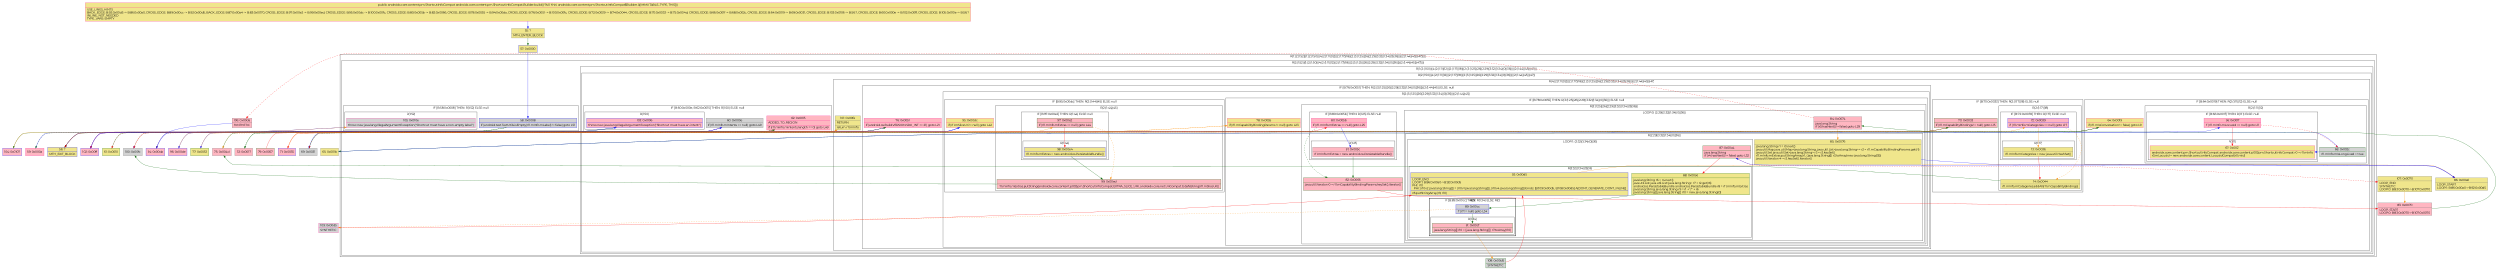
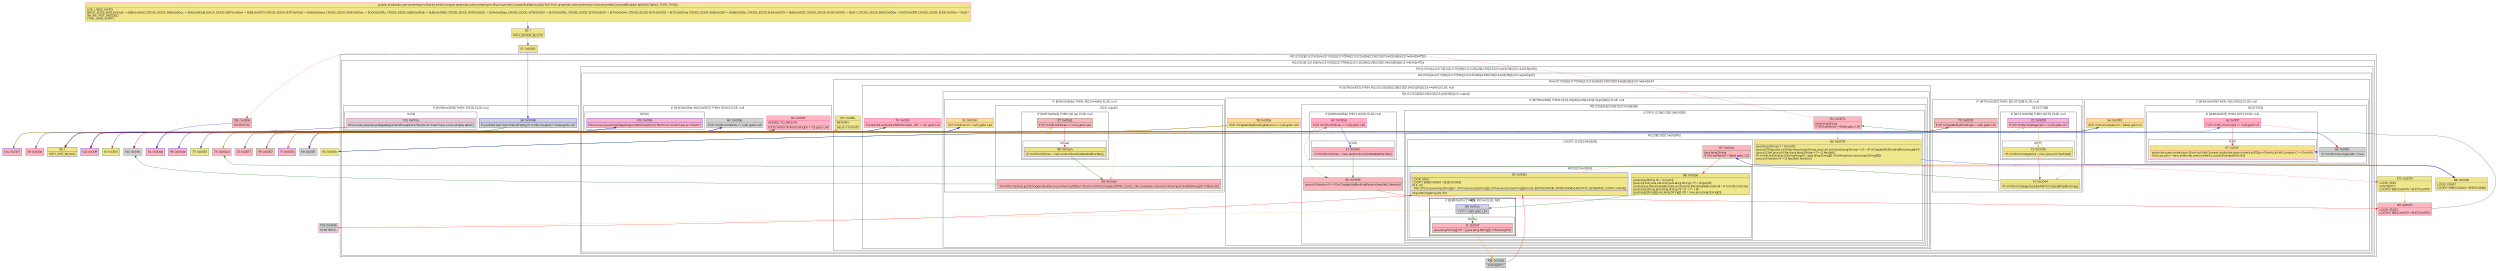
edge "78: 0x0055" -> "79: 0x0057": added
